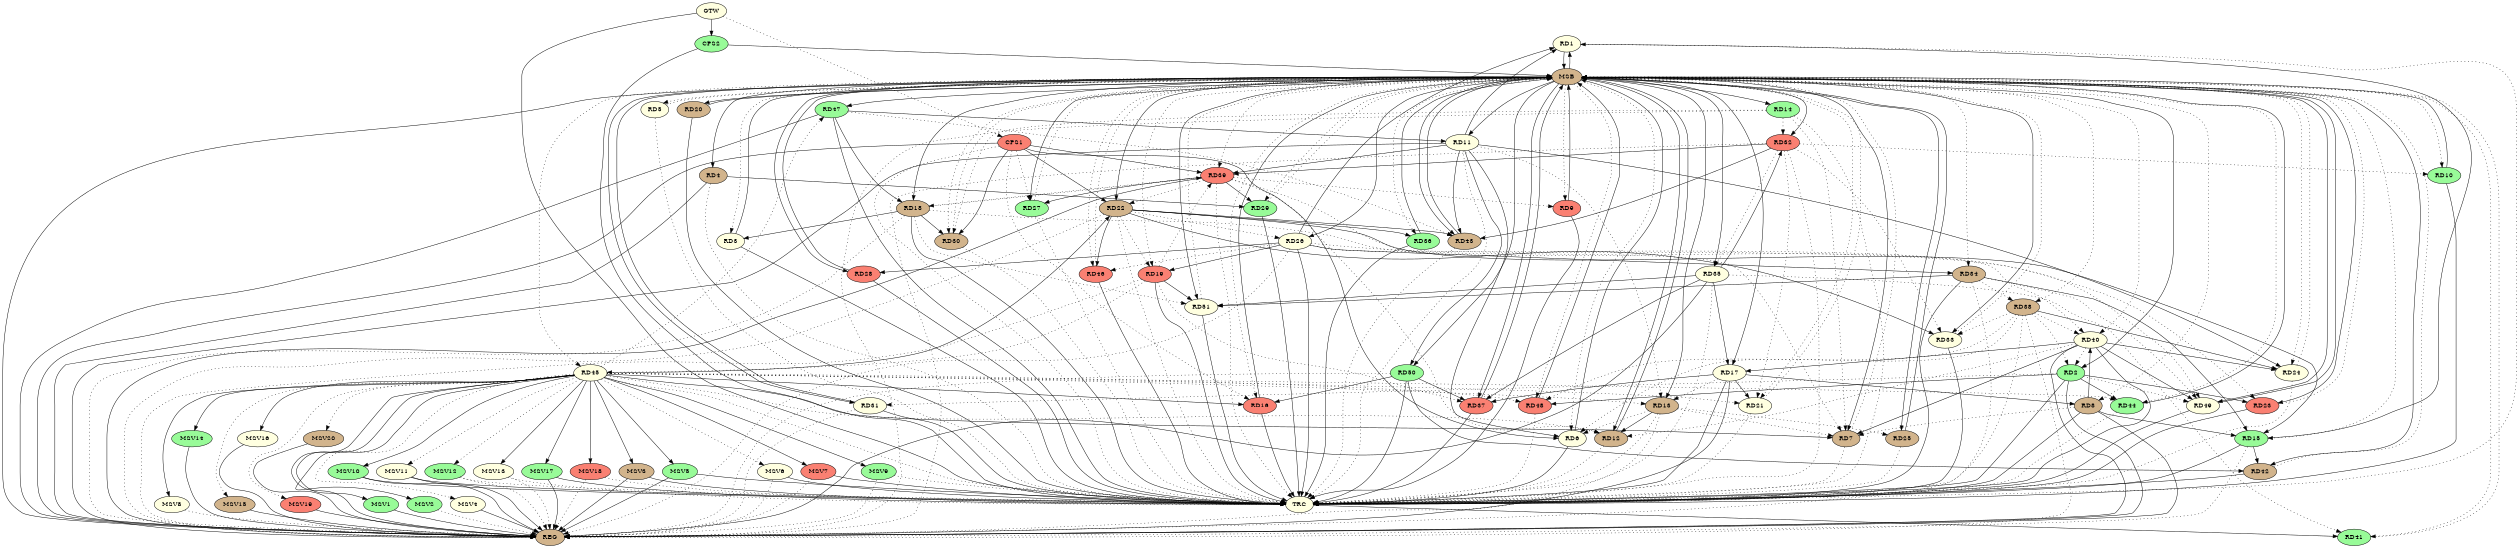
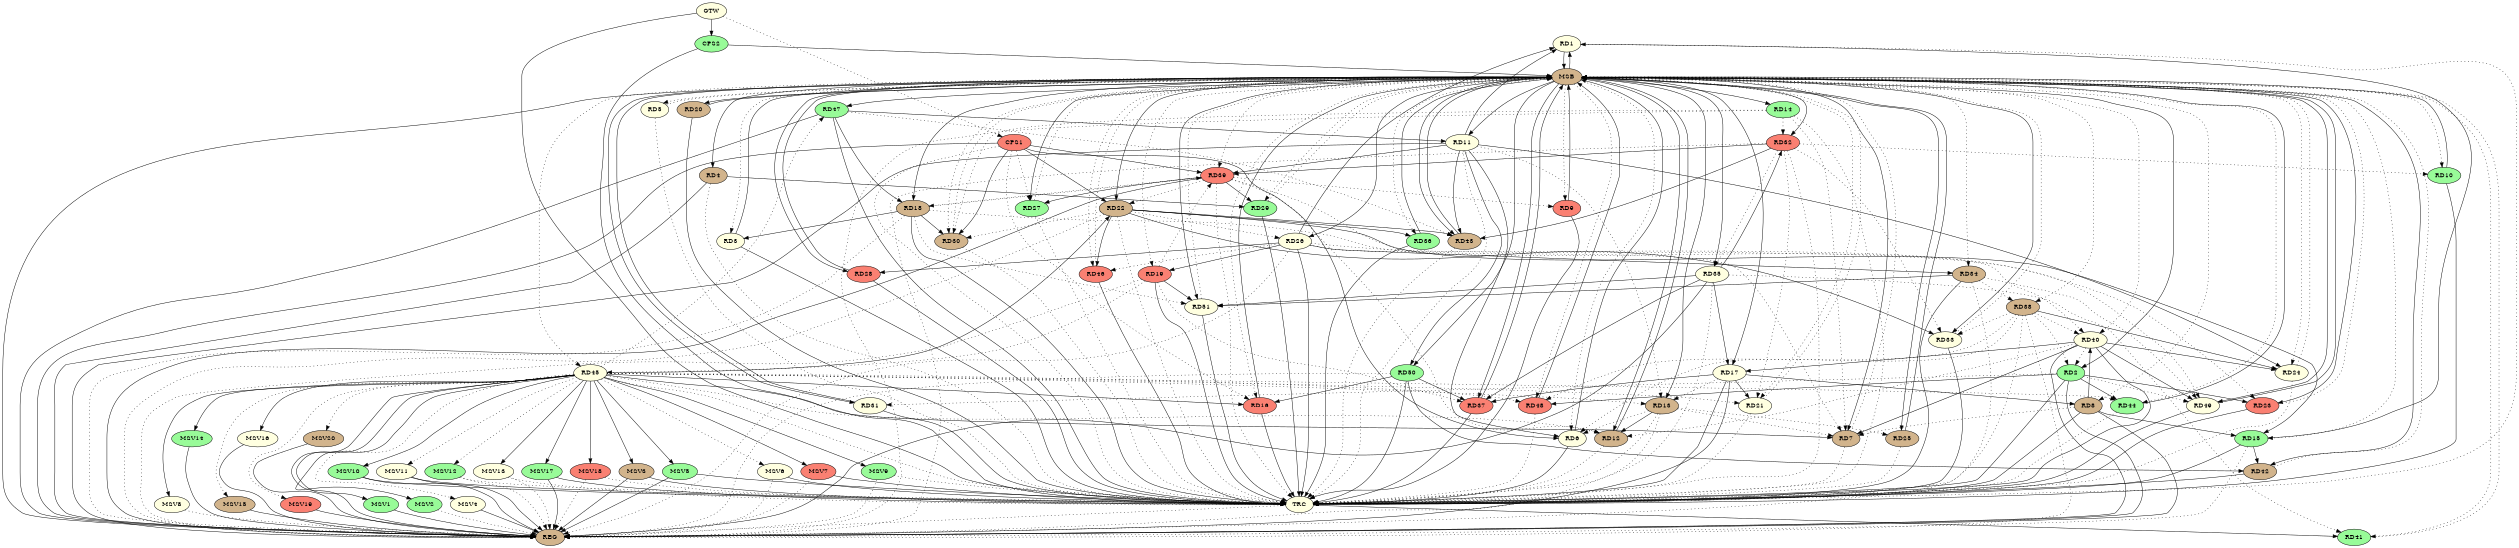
edge "RD22" -> "RD19": now "RD22" -> "RD30"
edge "RD34" -> "RD15": removed
edge "RD31" -> "REG": now "TRC" -> "REG"
